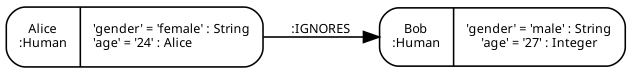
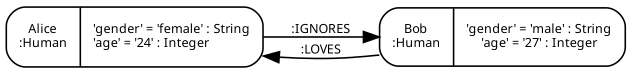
node "Alice": text "'age' = '24' : Alice" -> "'age' = '24' : Integer"
edge "Bob" -> "Alice": added, label ":LOVES"
